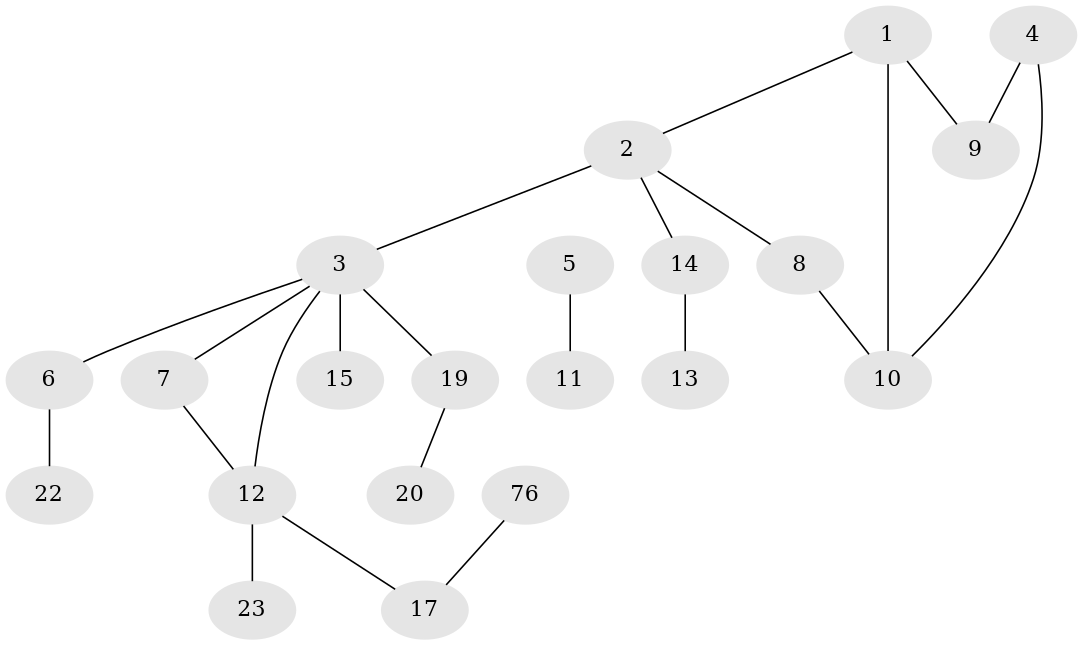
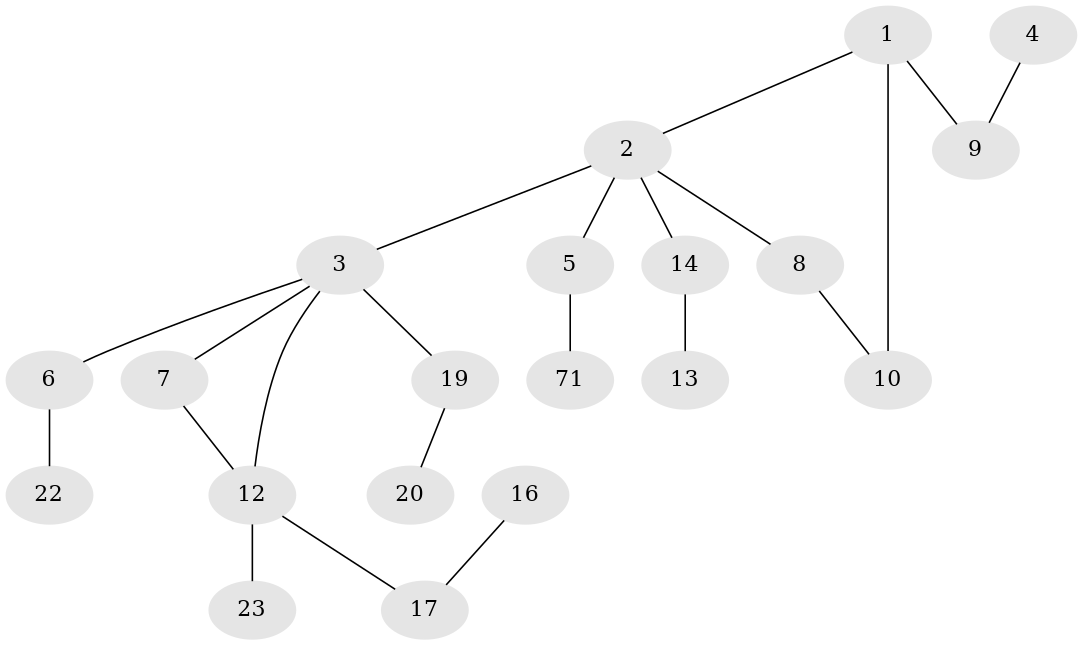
edge "2" -- "5": added
edge "4" -- "10": removed
node "15": removed
node "11": label "11" -> "71"
node "76": label "76" -> "16"
